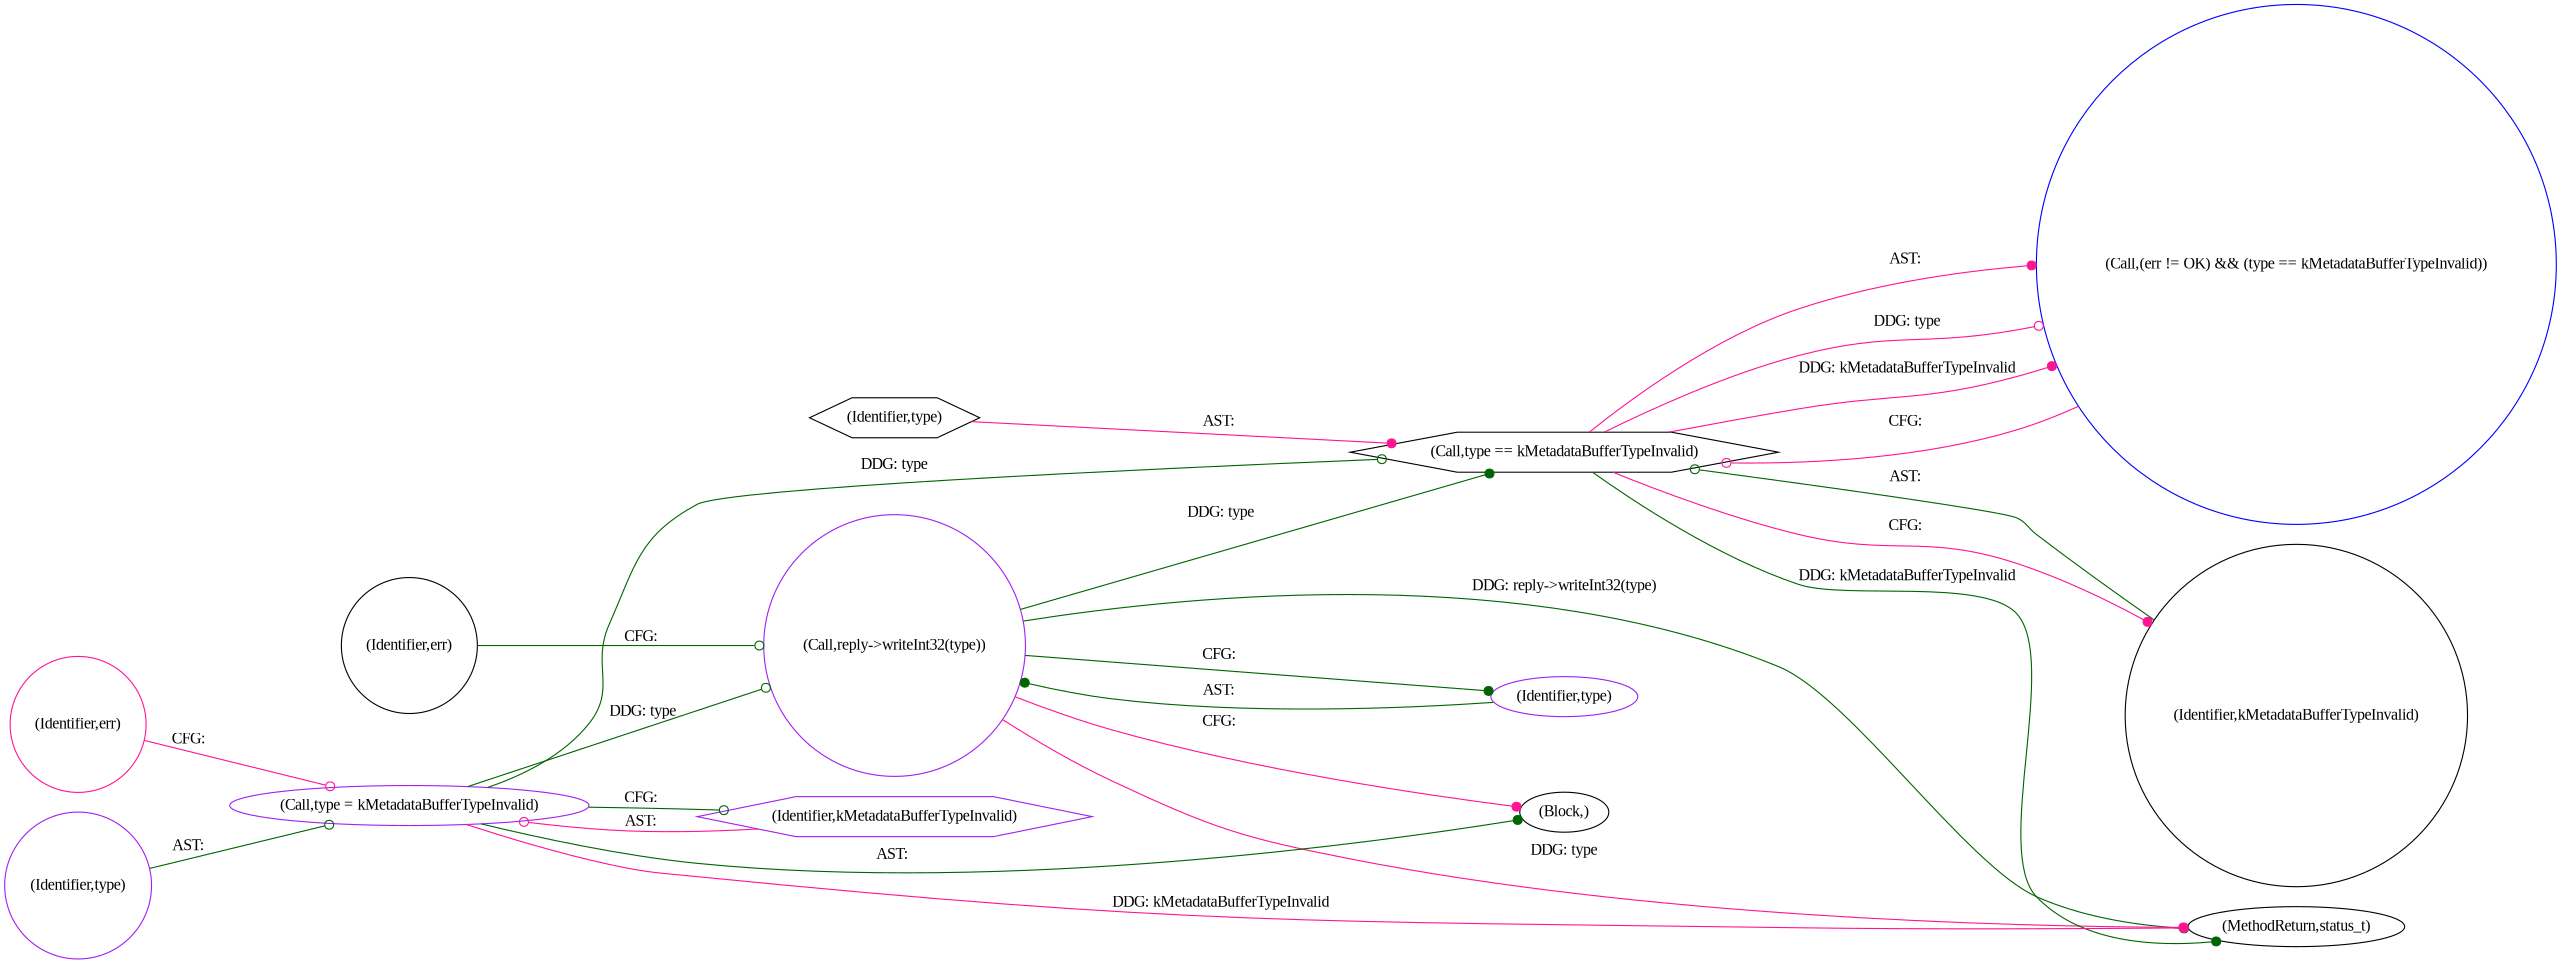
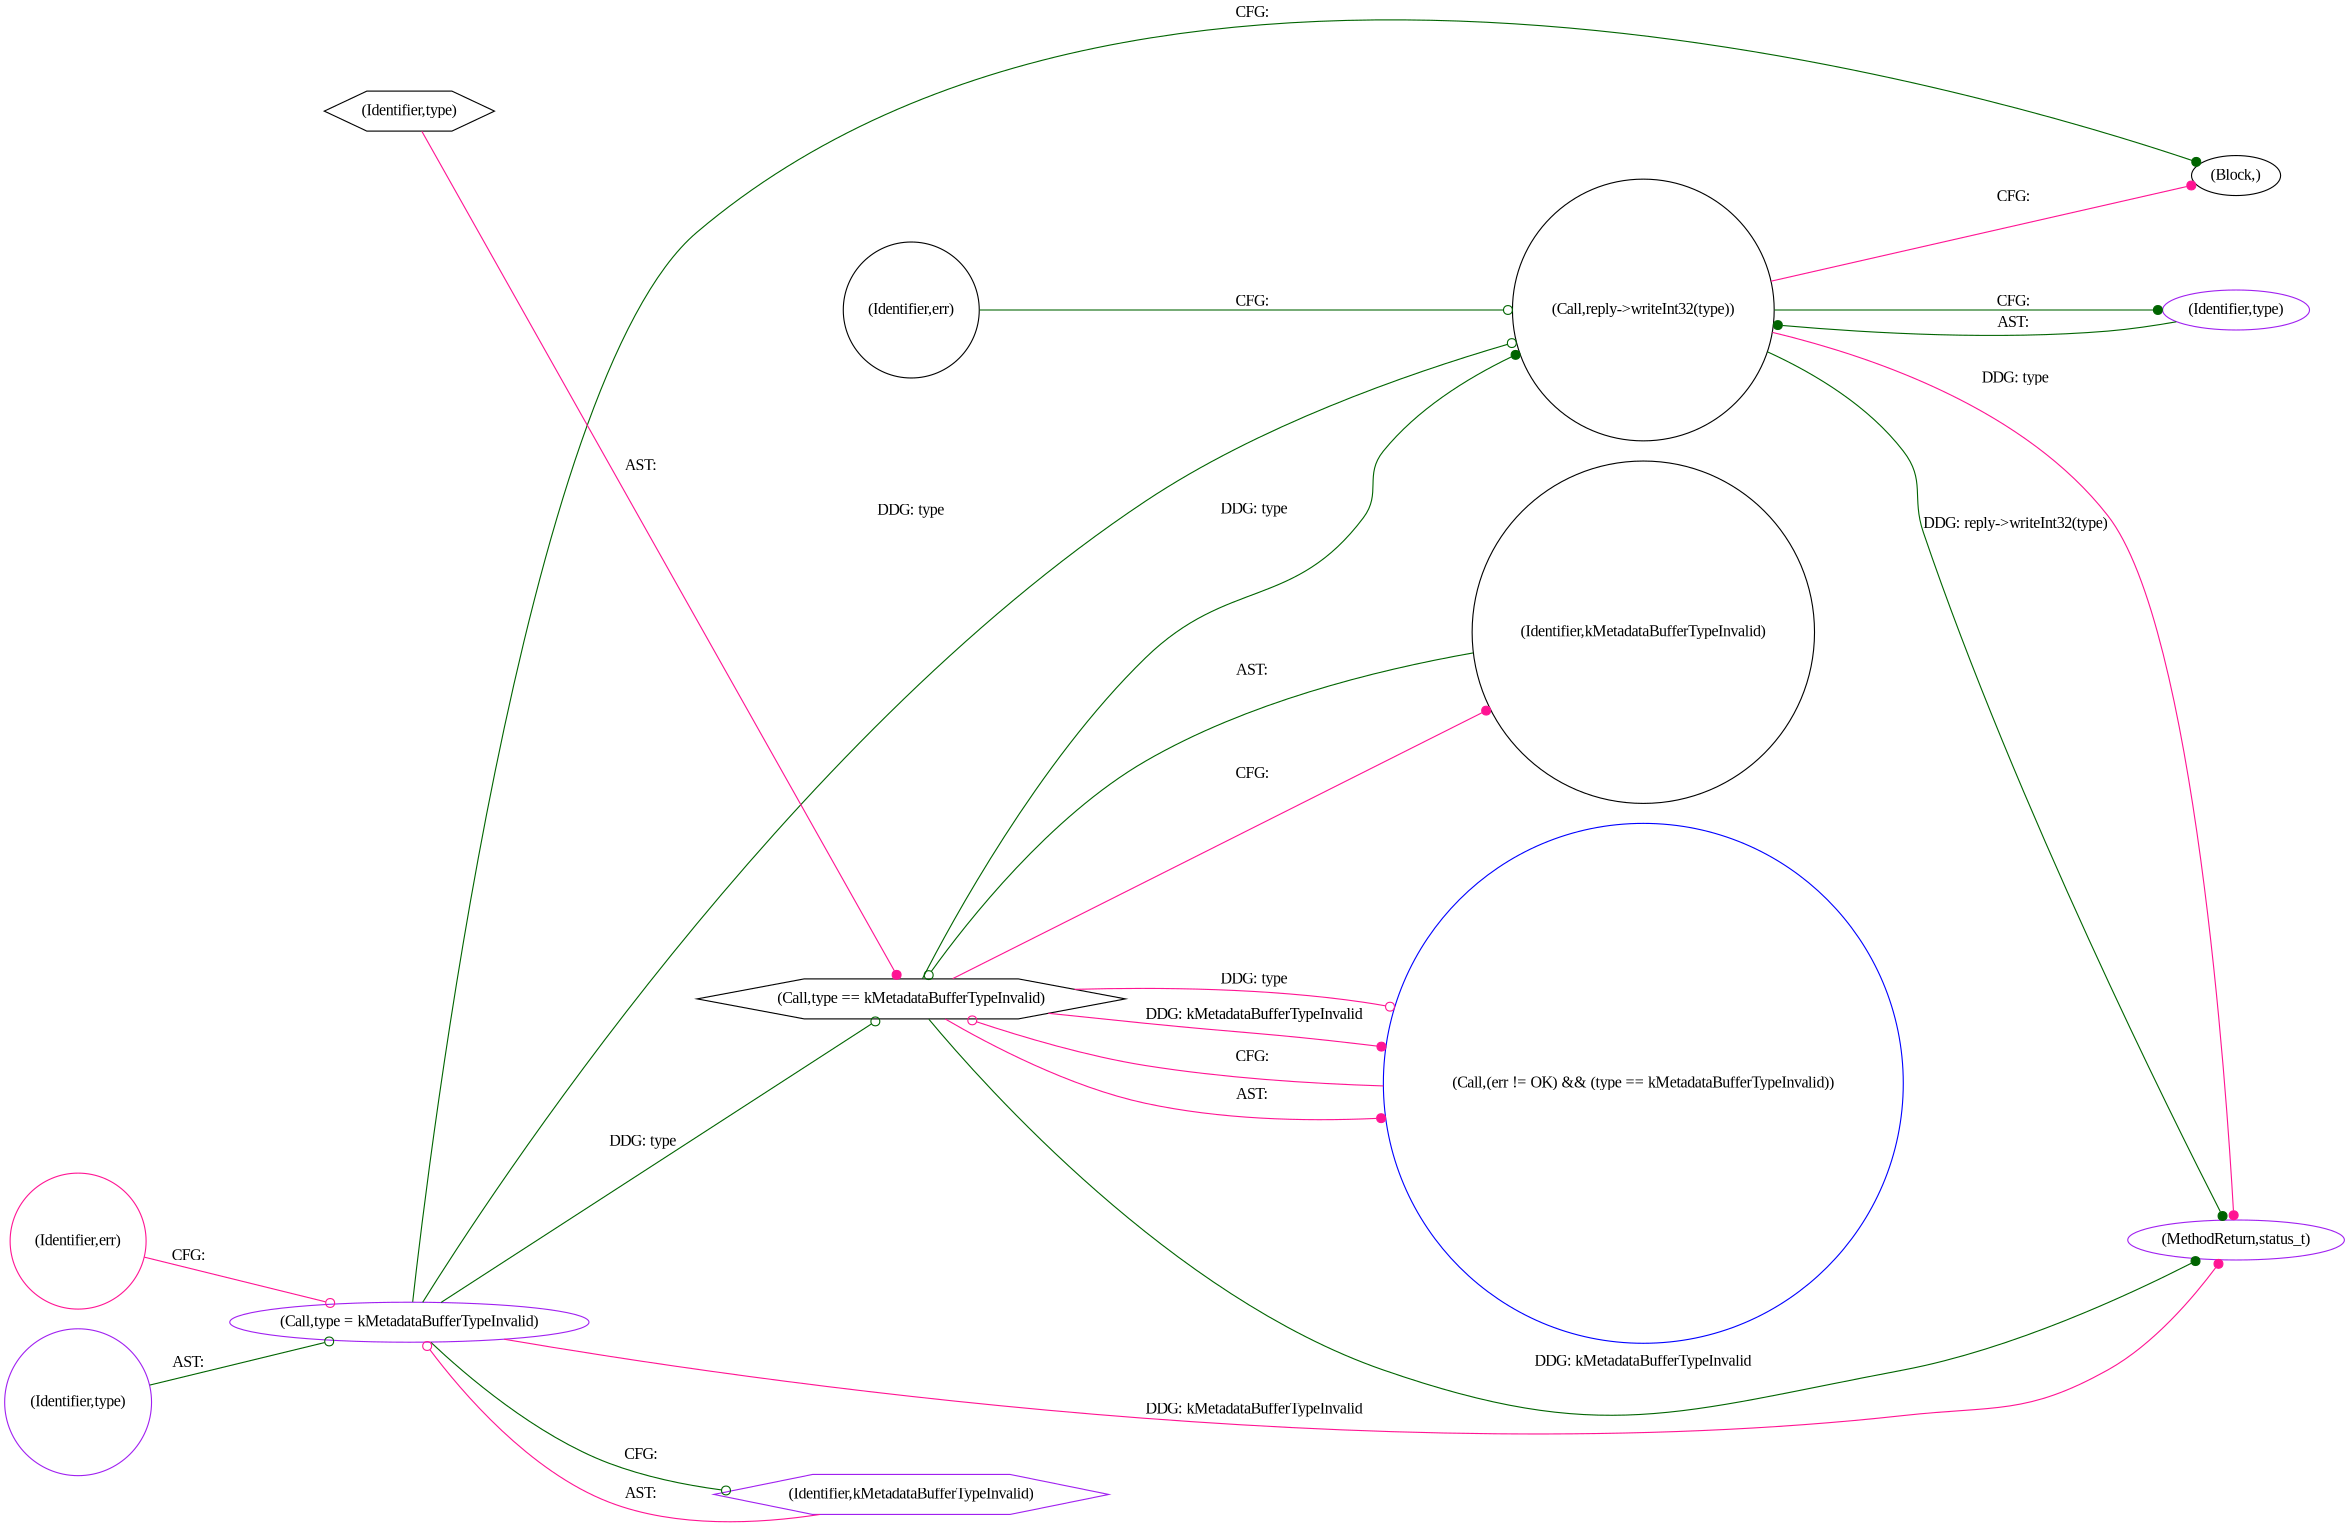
edge "(Call,reply->writeInt32(type))" -> "(Call,type == kMetadataBufferTypeInvalid)": reversed
node "(Call,reply->writeInt32(type))": color purple -> black
edge "(Call,type = kMetadataBufferTypeInvalid)" -> "(Block,)": label "AST: " -> "CFG: "
node "(MethodReturn,status_t)": color black -> purple
